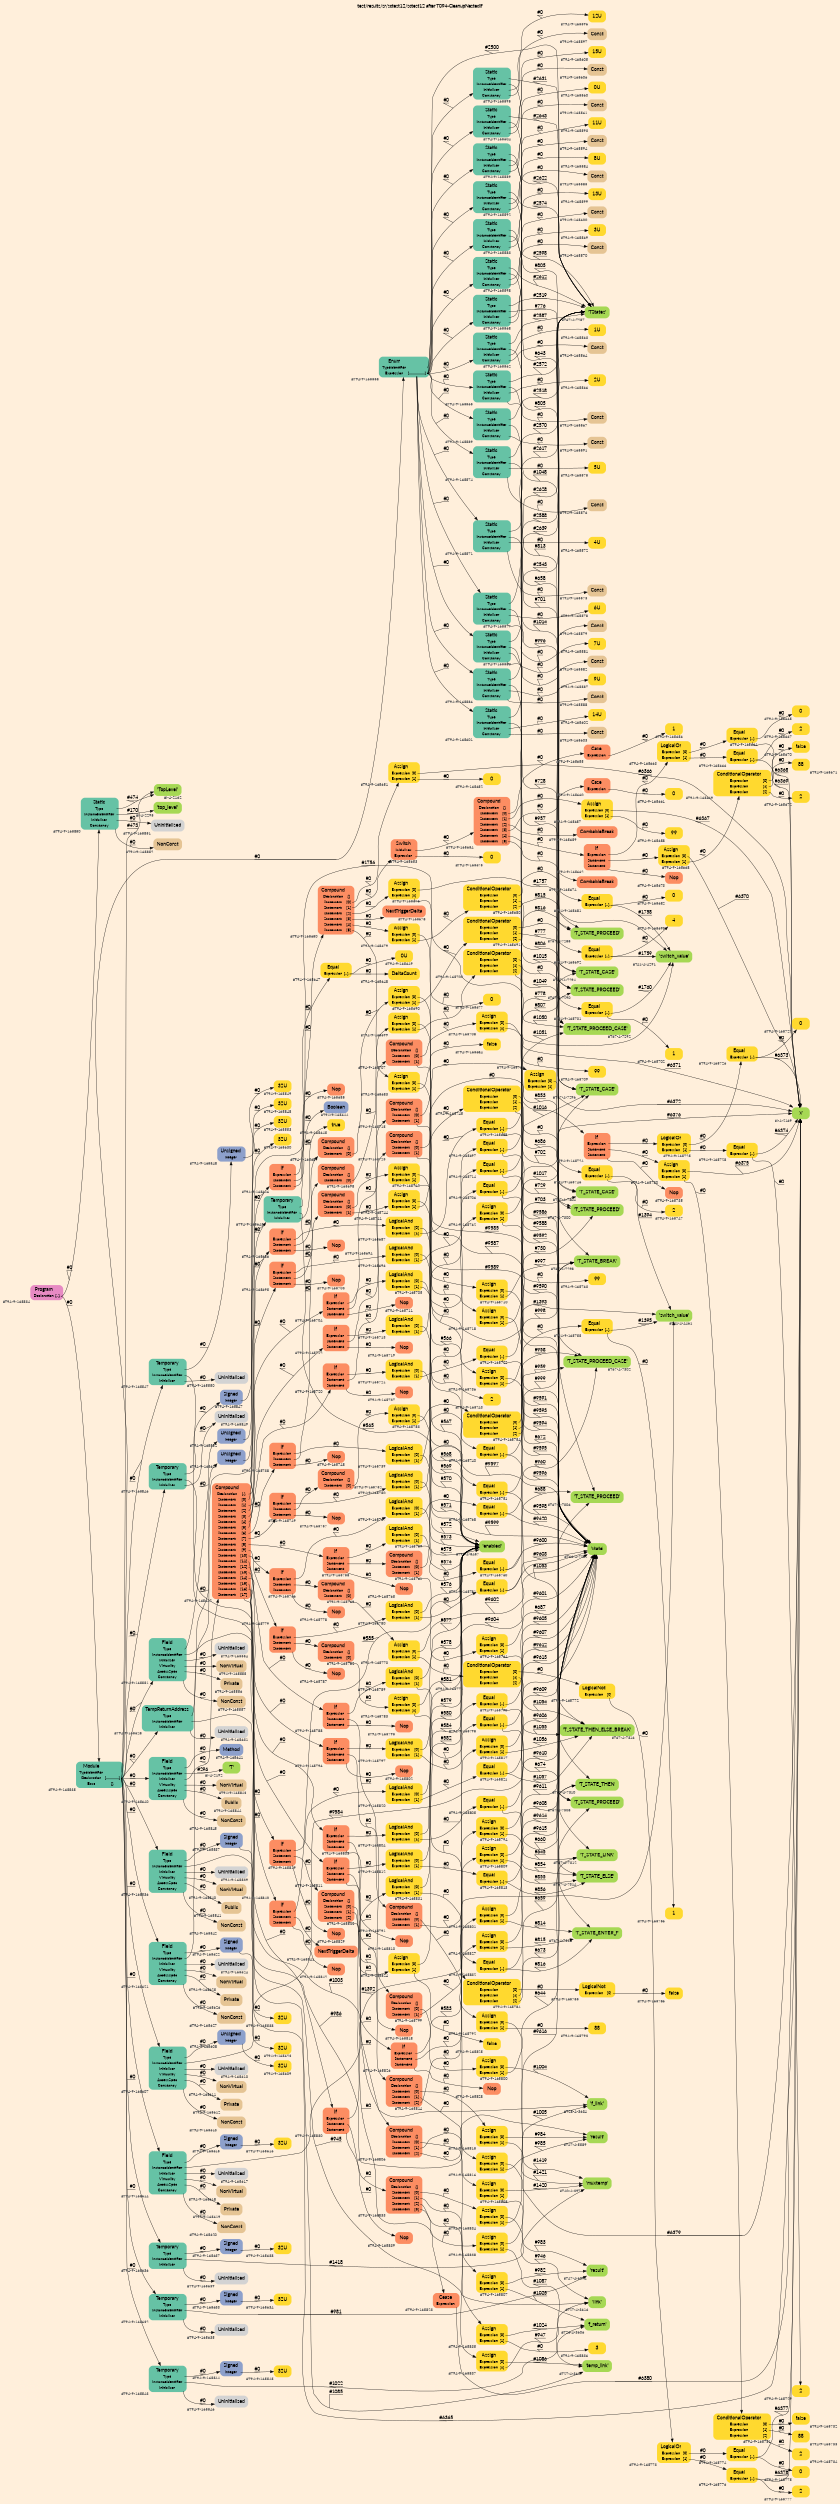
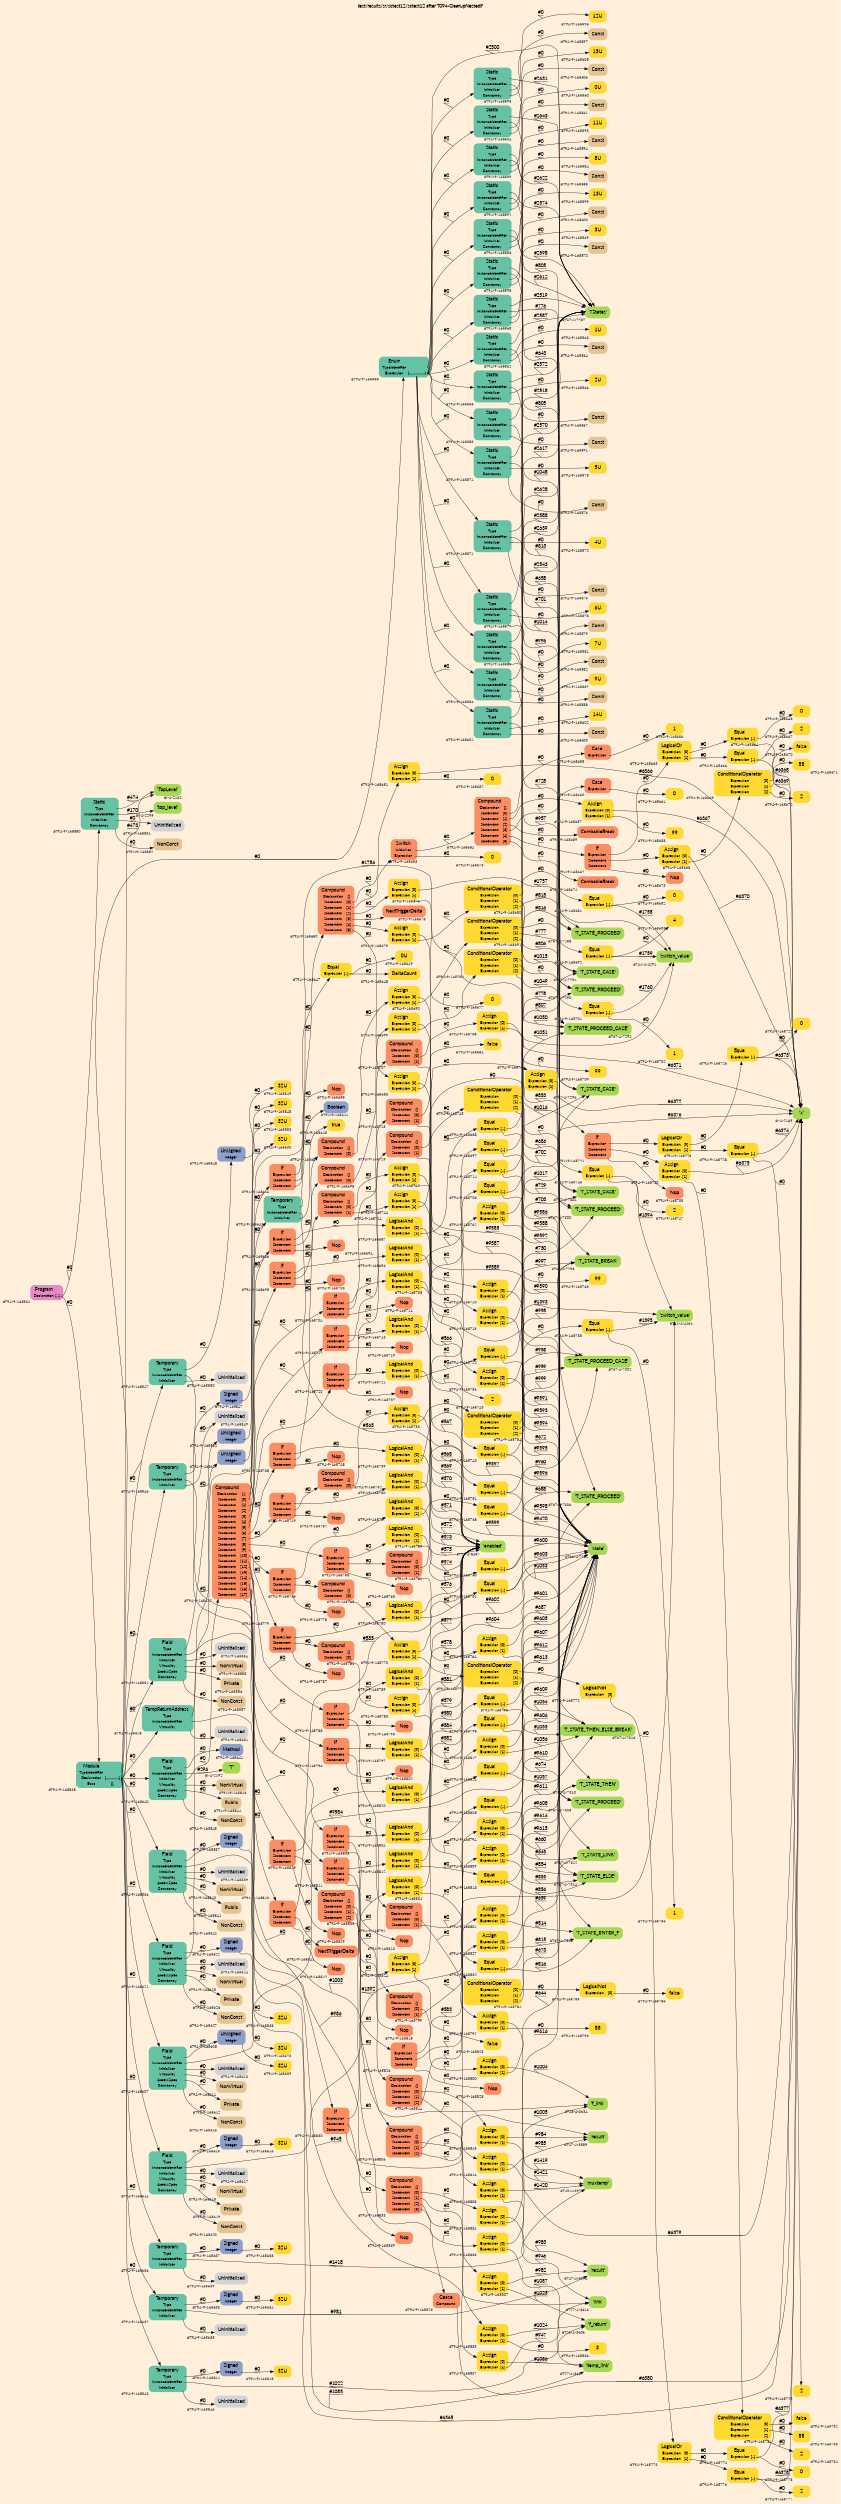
node "TempReturnAddress": text "Initialiser" -> "Virtuality"
node "Cease": text "Expression" -> "Compound"
